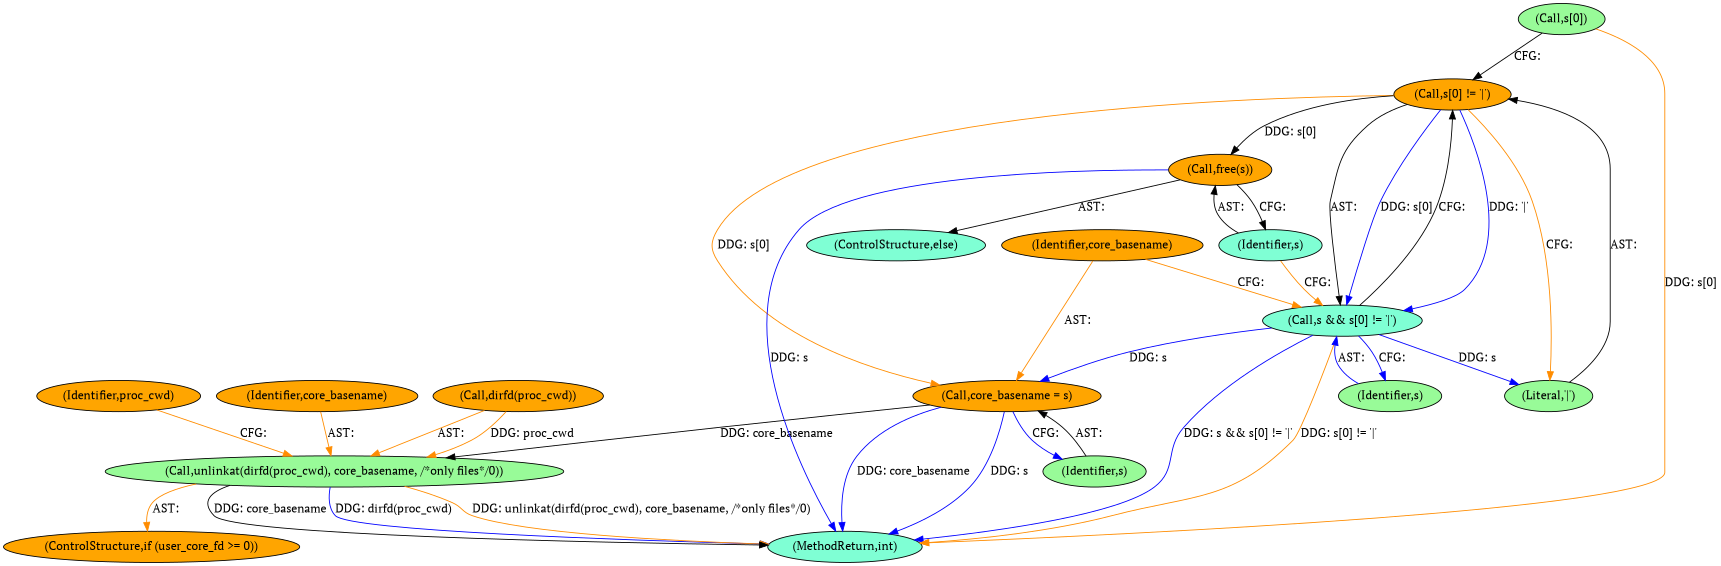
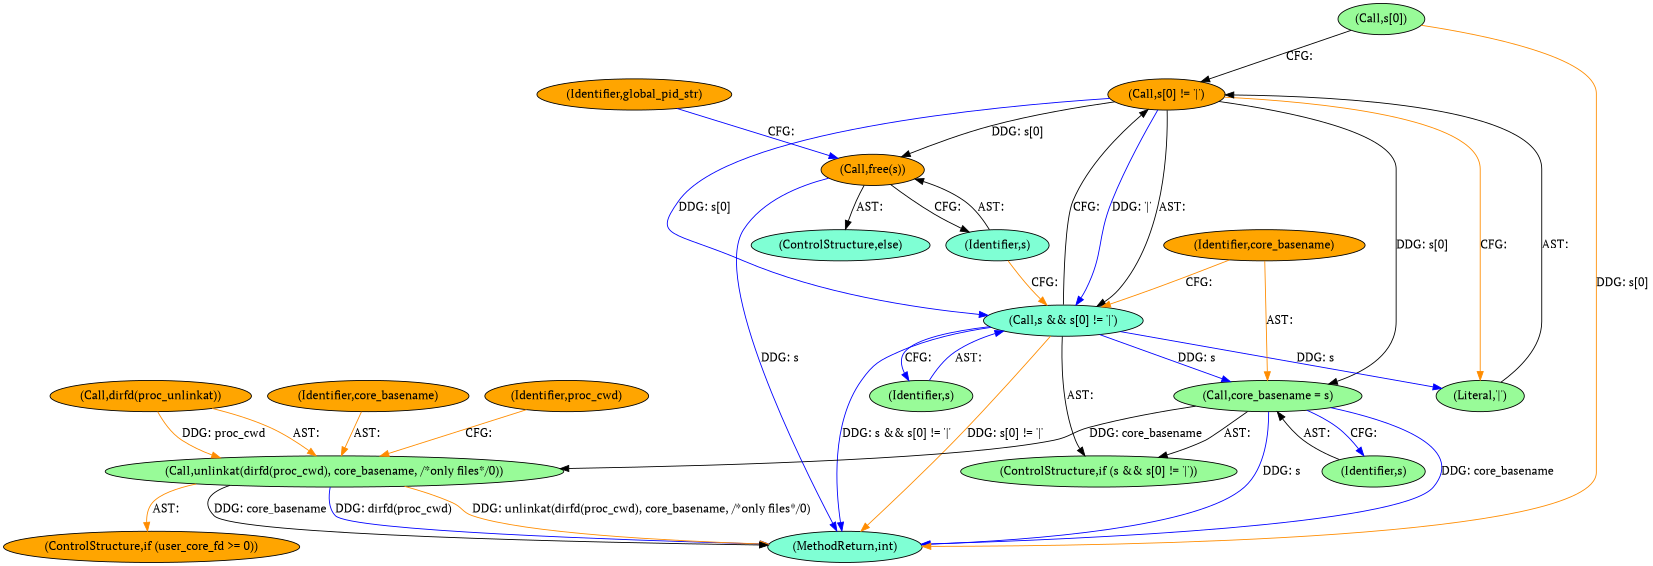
node "(Identifier,global_pid_str)": added
edge "(Call,s[0] != '|')" -> "(Call,core_basename = s)": color darkorange -> black
node "(Call,dirfd(proc_cwd))": label "(Call,dirfd(proc_cwd))" -> "(Call,dirfd(proc_unlinkat))"
node "(Call,core_basename = s)": fillcolor orange -> palegreen
node "(ControlStructure,if (s && s[0] != '|'))": added
